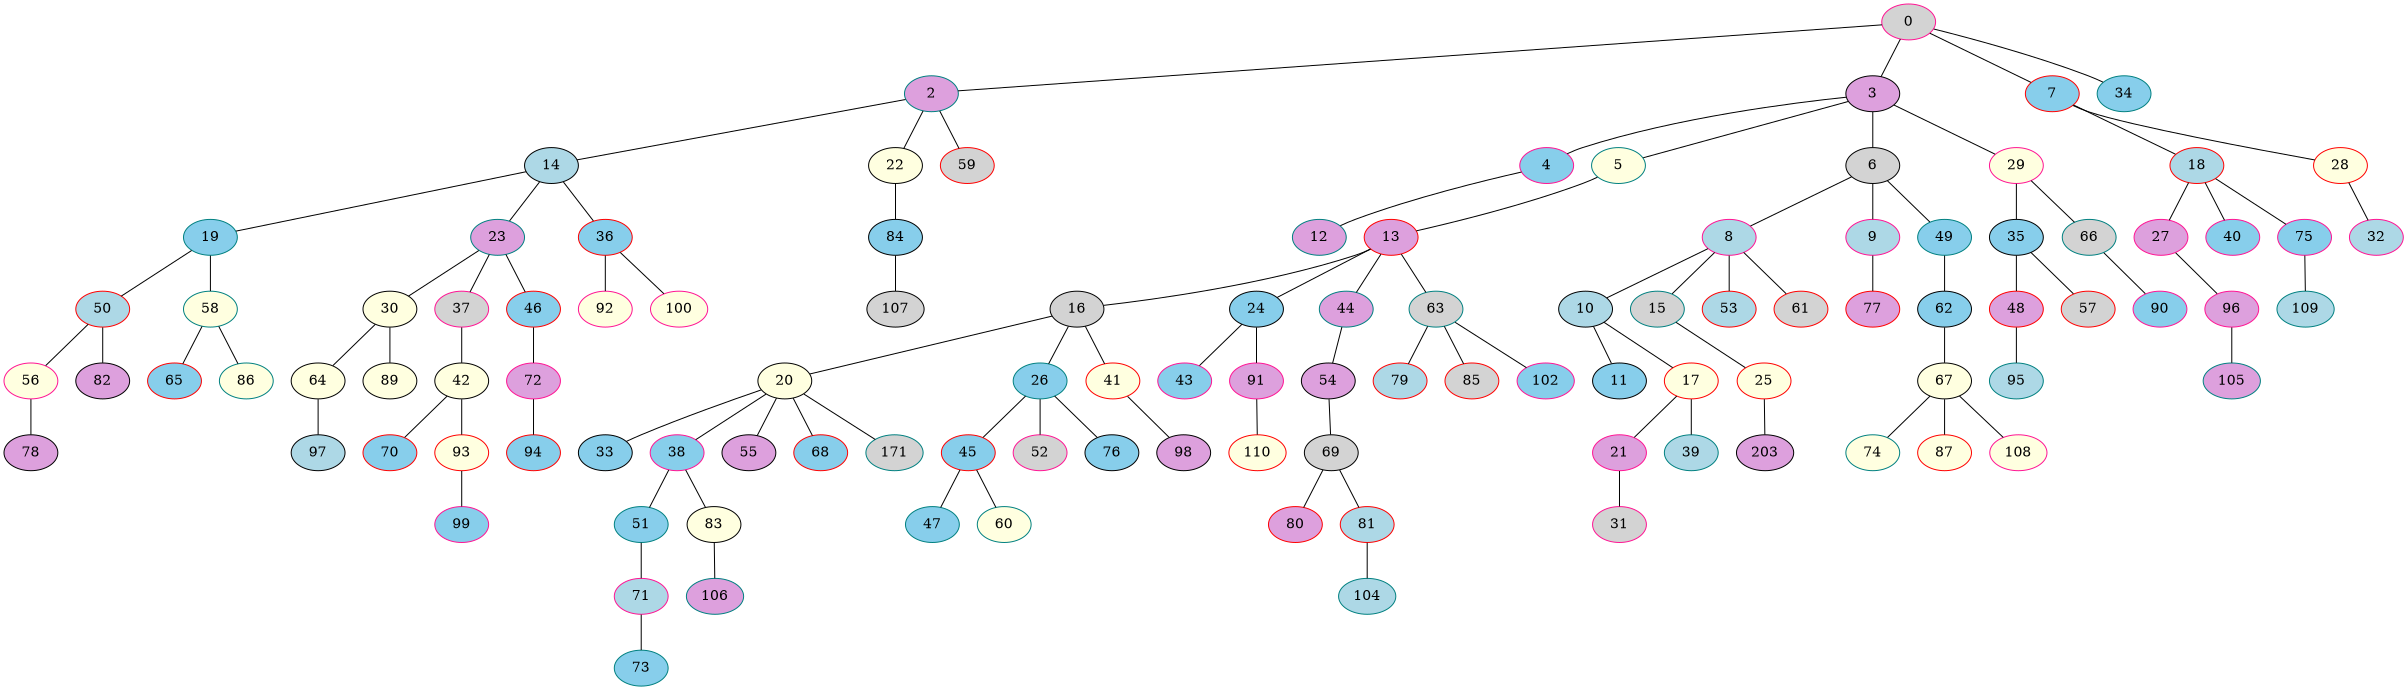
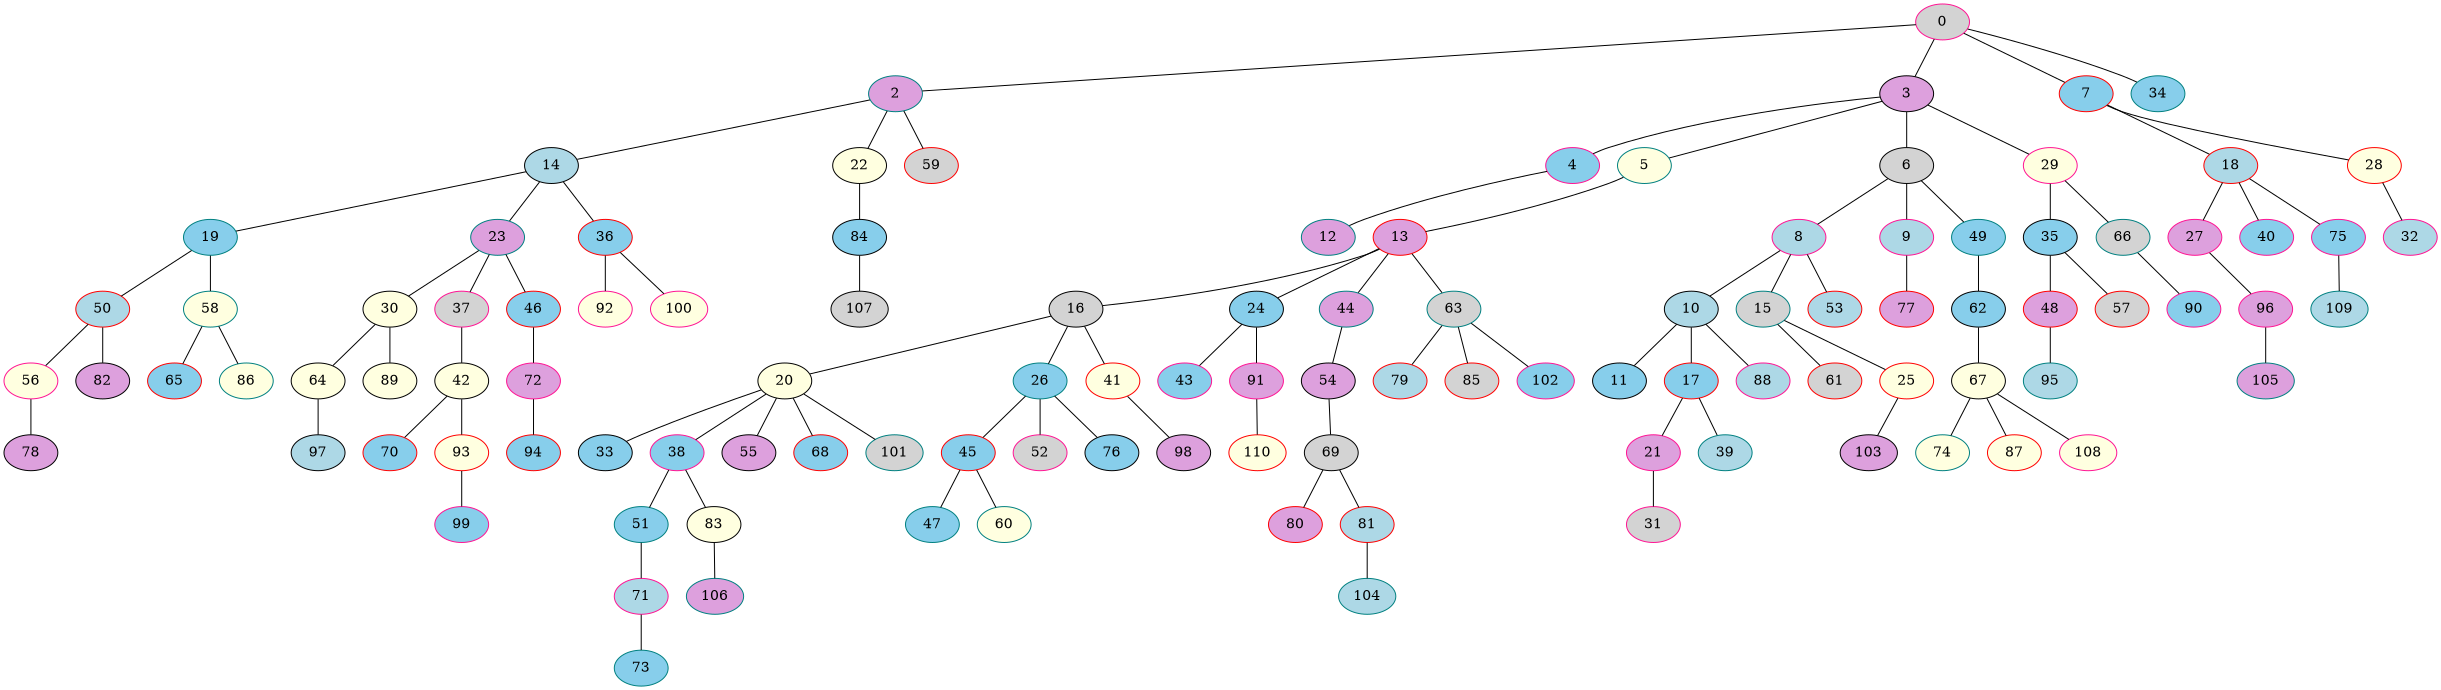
edge "8" -- "61": now "15" -- "61"
node "17": fillcolor lightyellow -> skyblue
node "88": added
node "171": label "171" -> "101"
node "203": label "203" -> "103"
